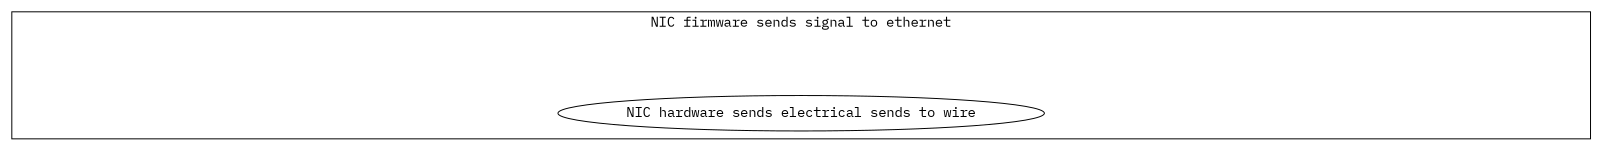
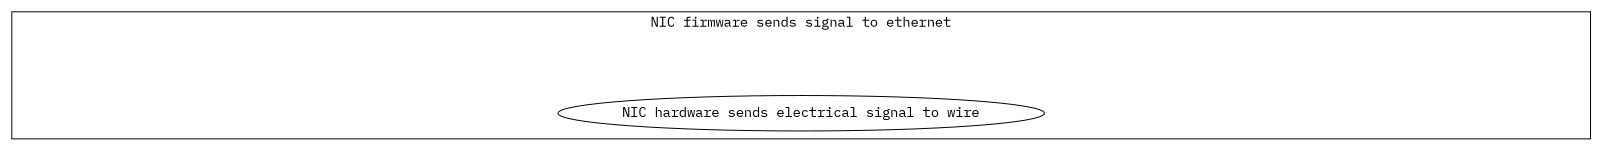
node "NIC hardware sends electrical sends to wire": label "NIC hardware sends electrical sends to wire" -> "NIC hardware sends electrical signal to wire"
